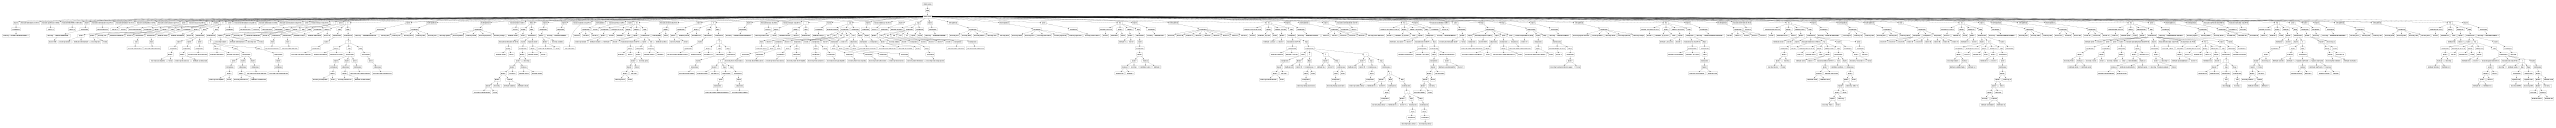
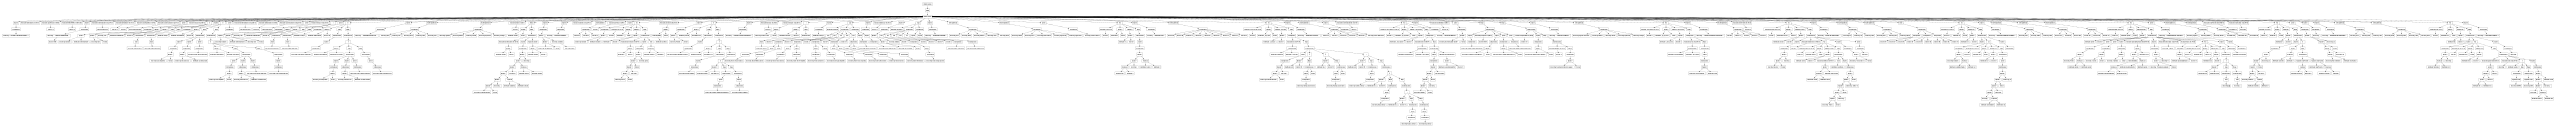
edge "Declaración estudiante: string (247:12)" -> "Literal string: Roberto": now "Literal string:  estudiantes" -> "Literal string: Roberto"
